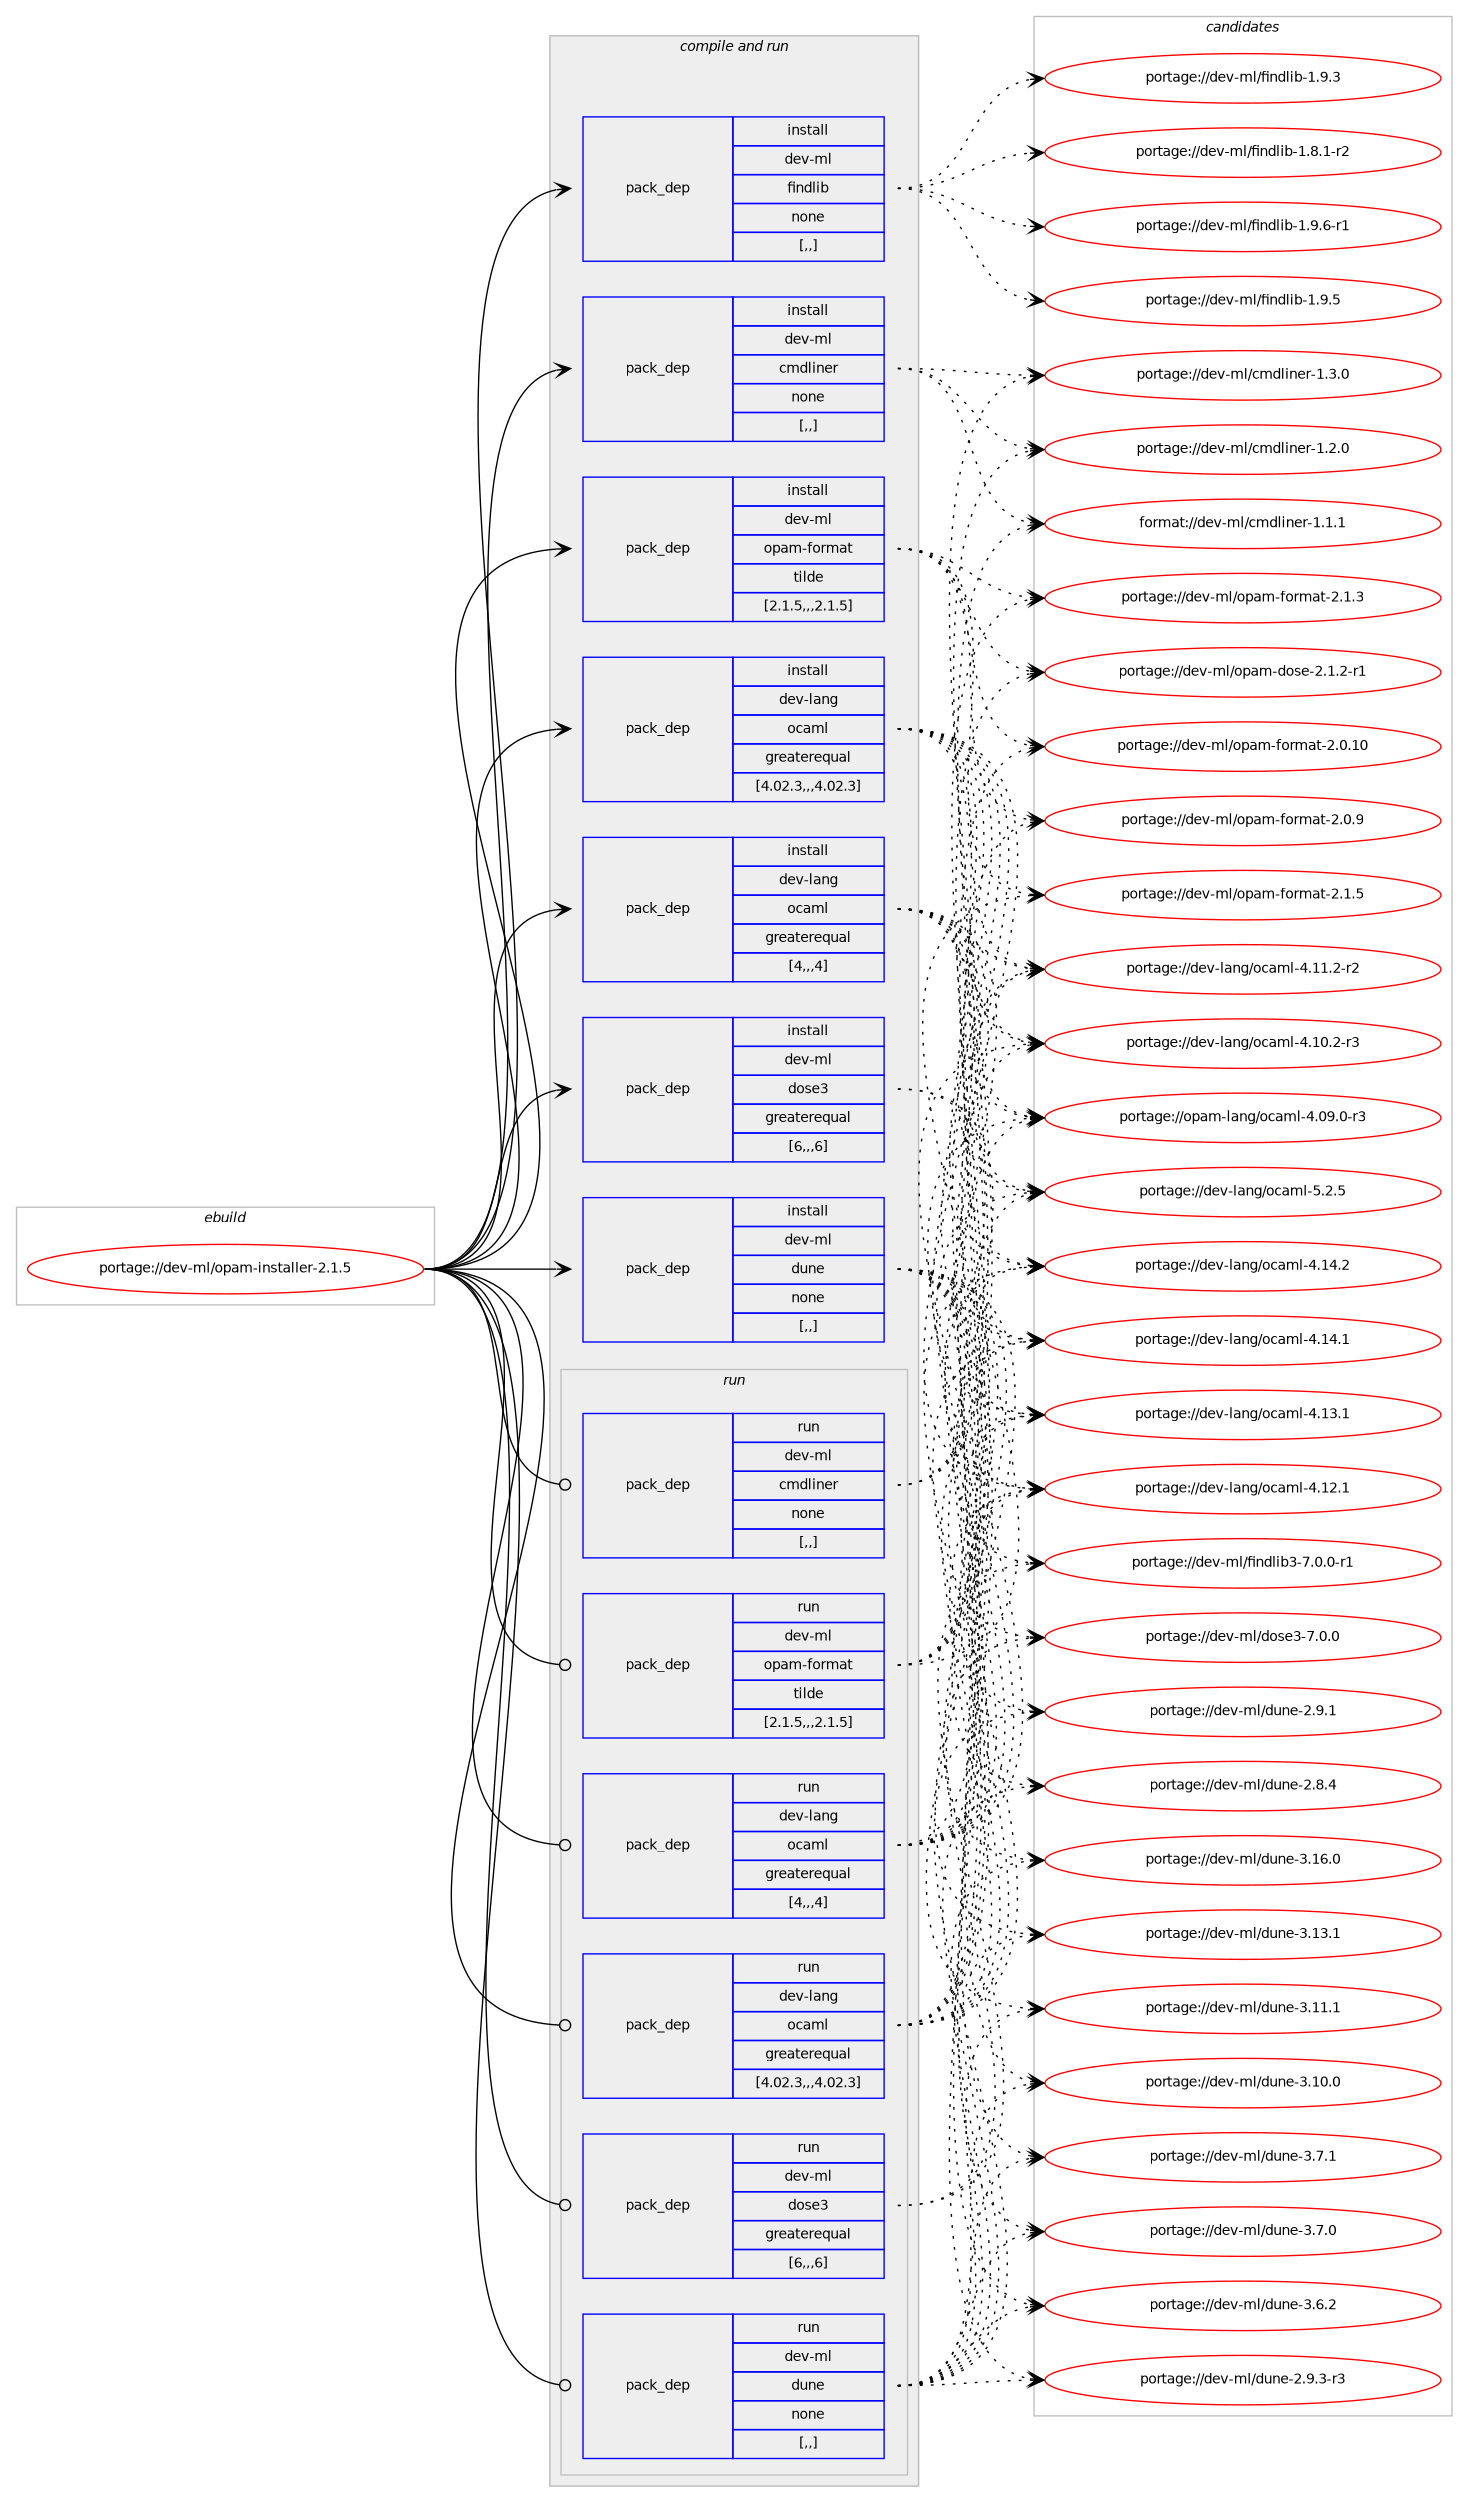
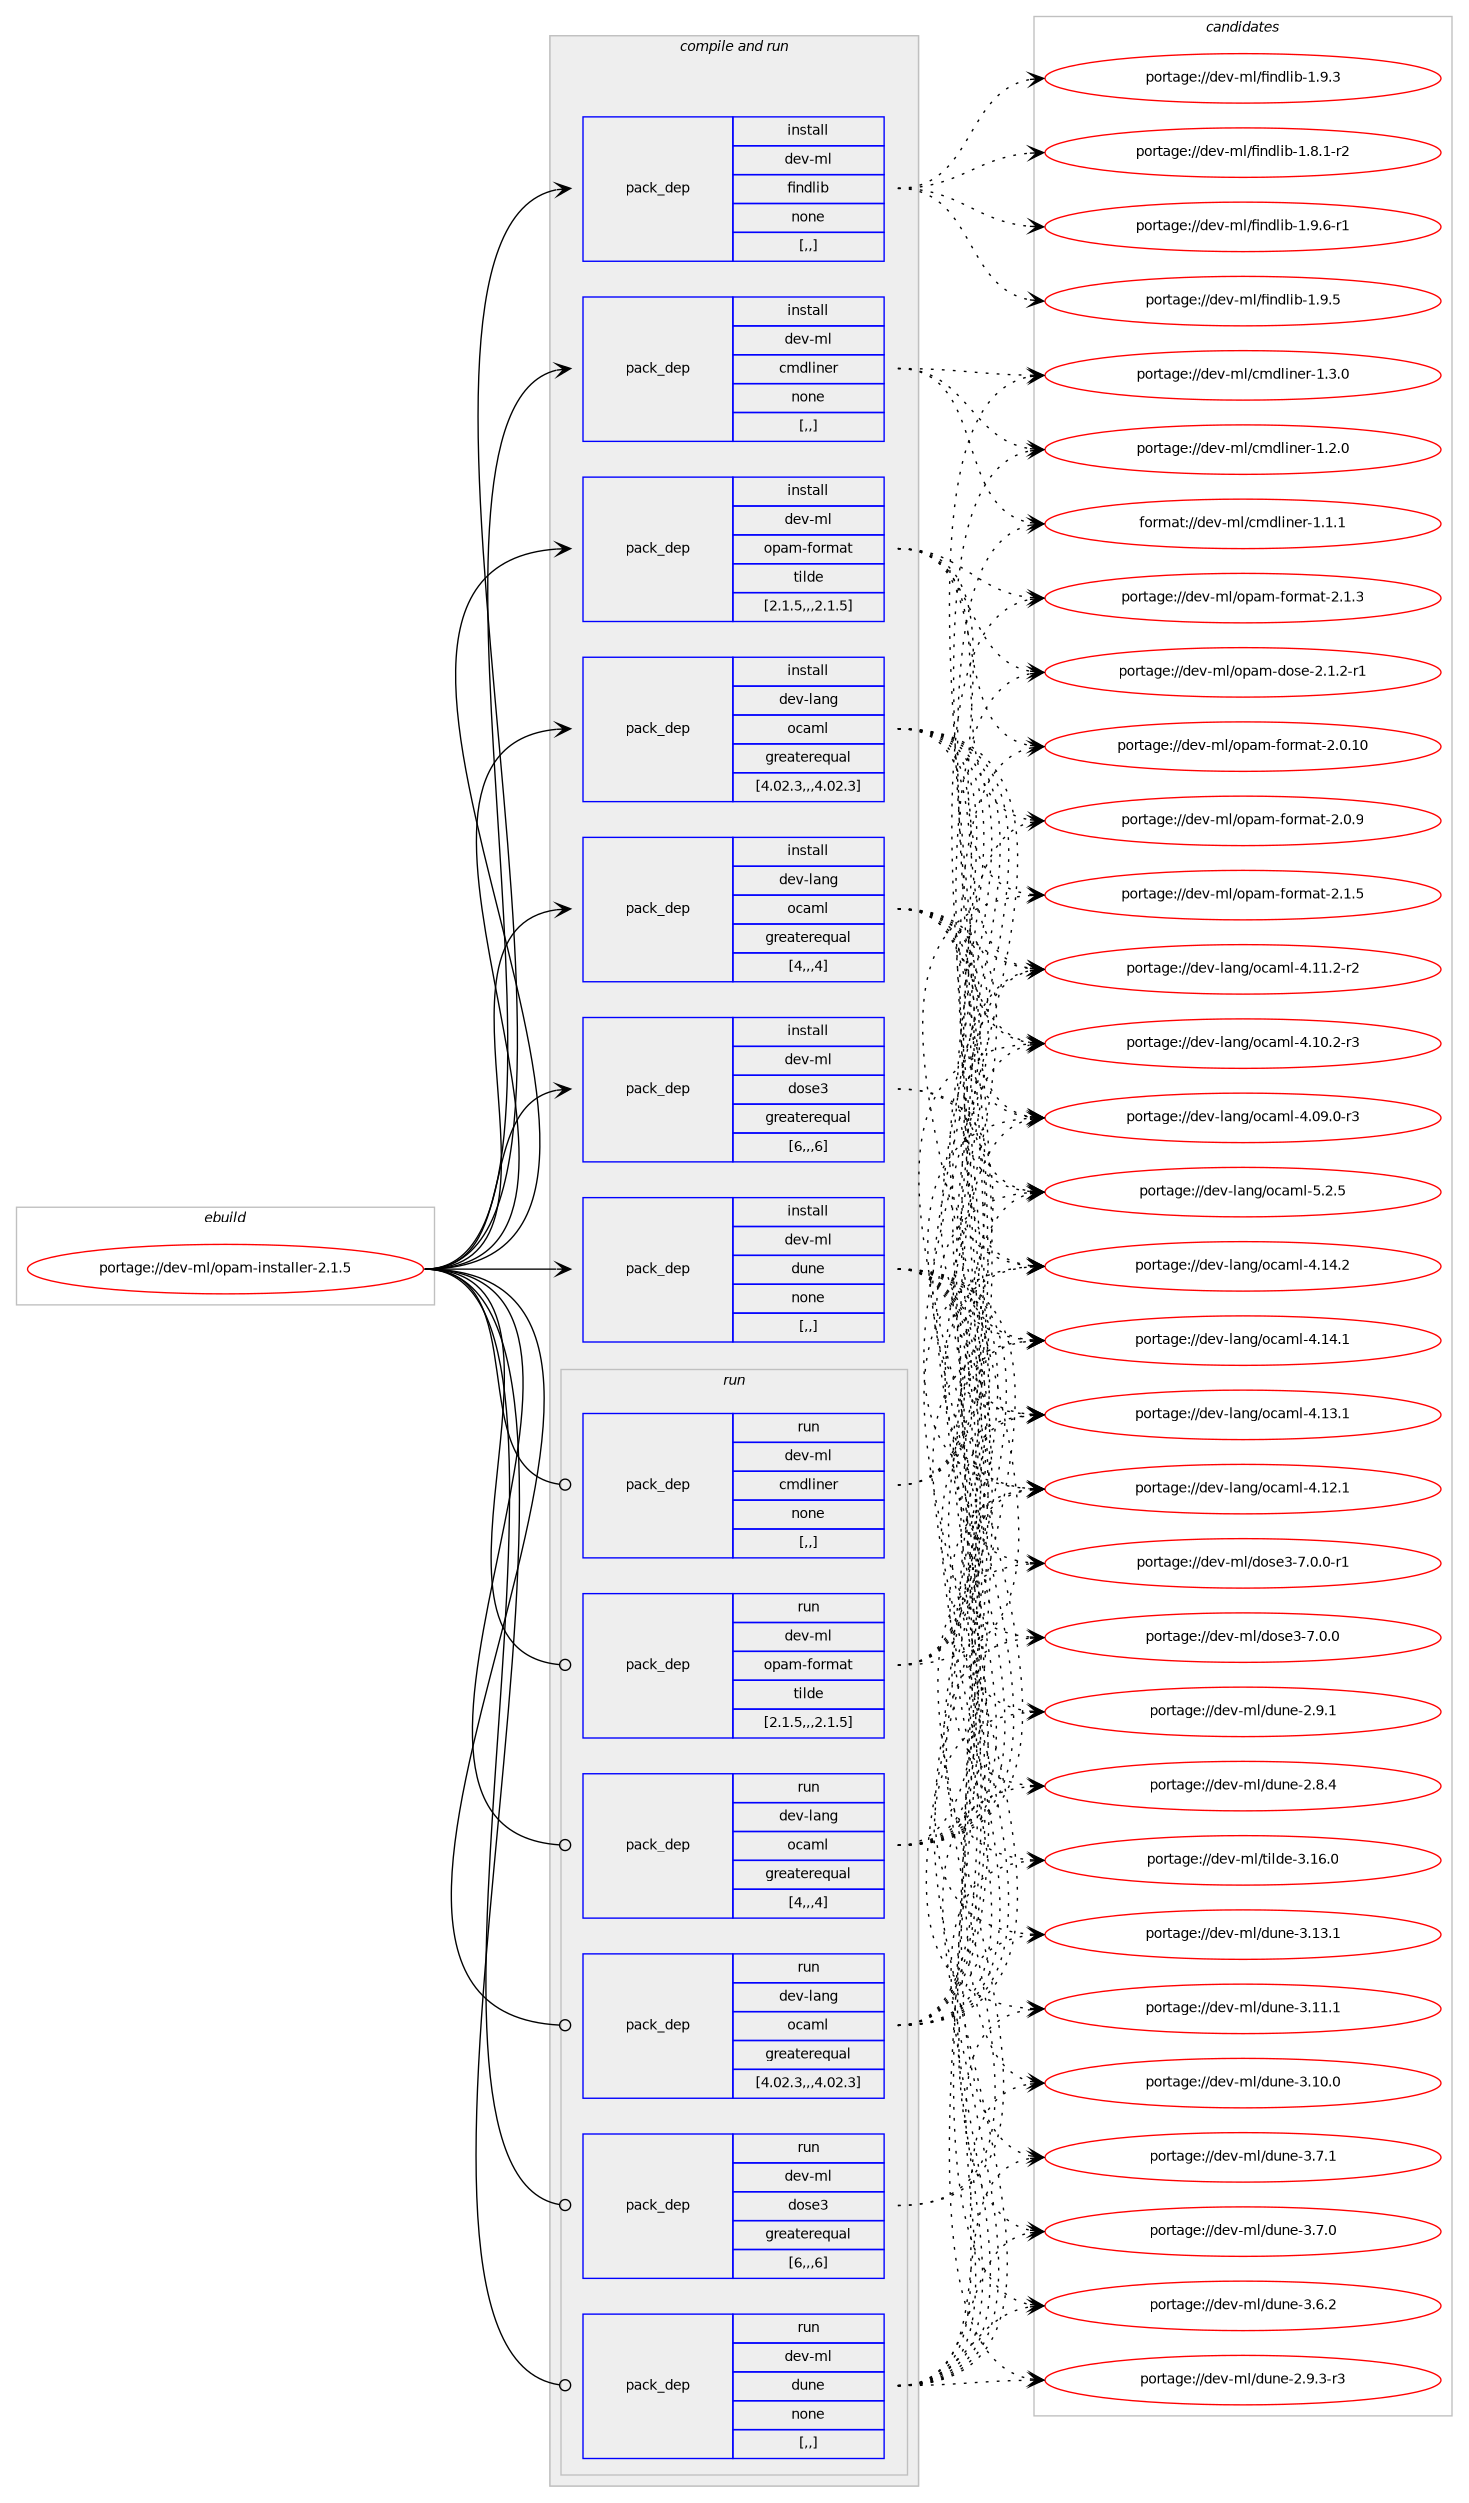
node "portage://opam-lang/ocaml-4.09.0-r3": label "portage://opam-lang/ocaml-4.09.0-r3" -> "portage://dev-lang/ocaml-4.09.0-r3"
node "portage://dev-ml/findlib3-7.0.0-r1": label "portage://dev-ml/findlib3-7.0.0-r1" -> "portage://dev-ml/dose3-7.0.0-r1"
node "portage://dev-ml/dune-3.16.0": label "portage://dev-ml/dune-3.16.0" -> "portage://dev-ml/tilde-3.16.0"
